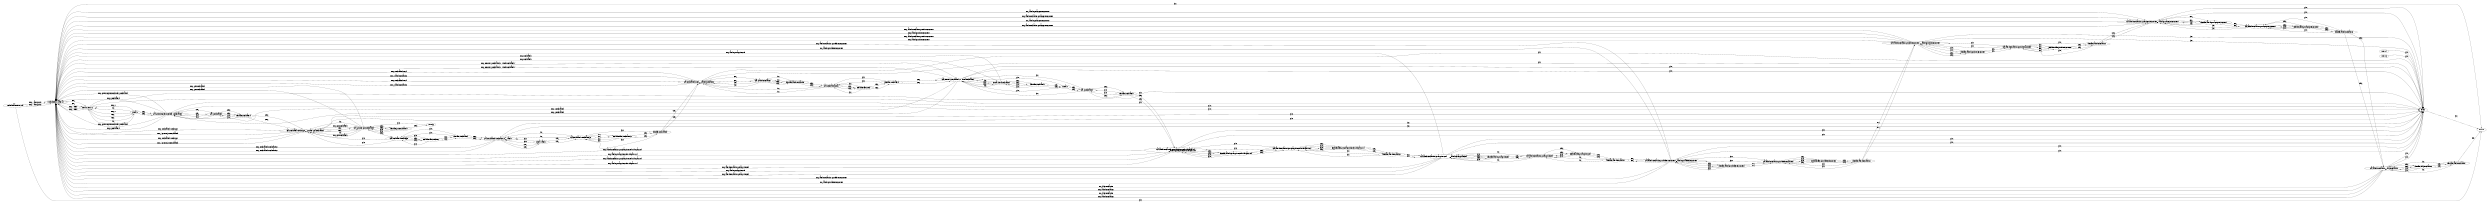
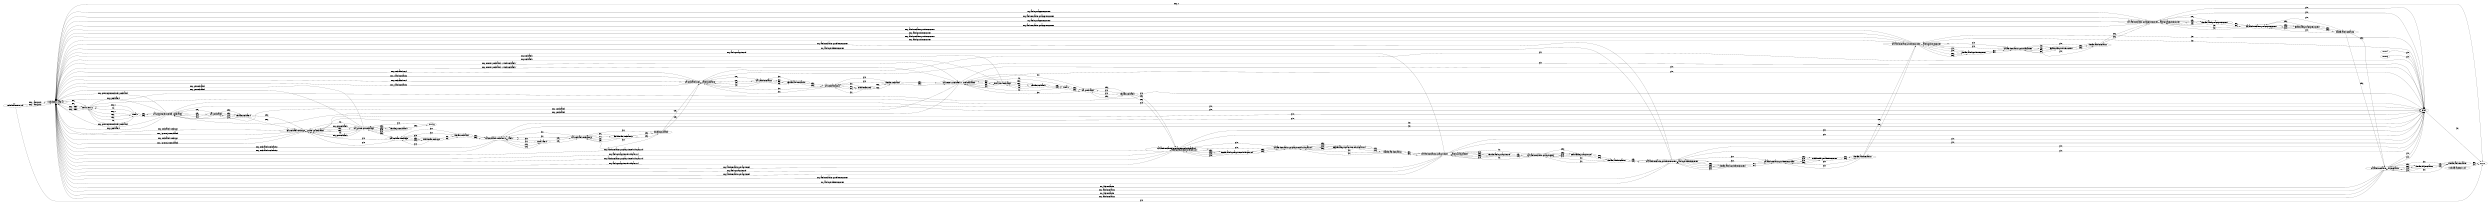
edge "(MethodReturn,static int)" -> "1000101": label "AST: " -> "DDG: 0"
node "(FieldIdentifier,mech_sec)": label "(FieldIdentifier,mech_sec)" -> "(FieldIdentifier,mech_type)"
node "(MethodParameterOut,void)": added
